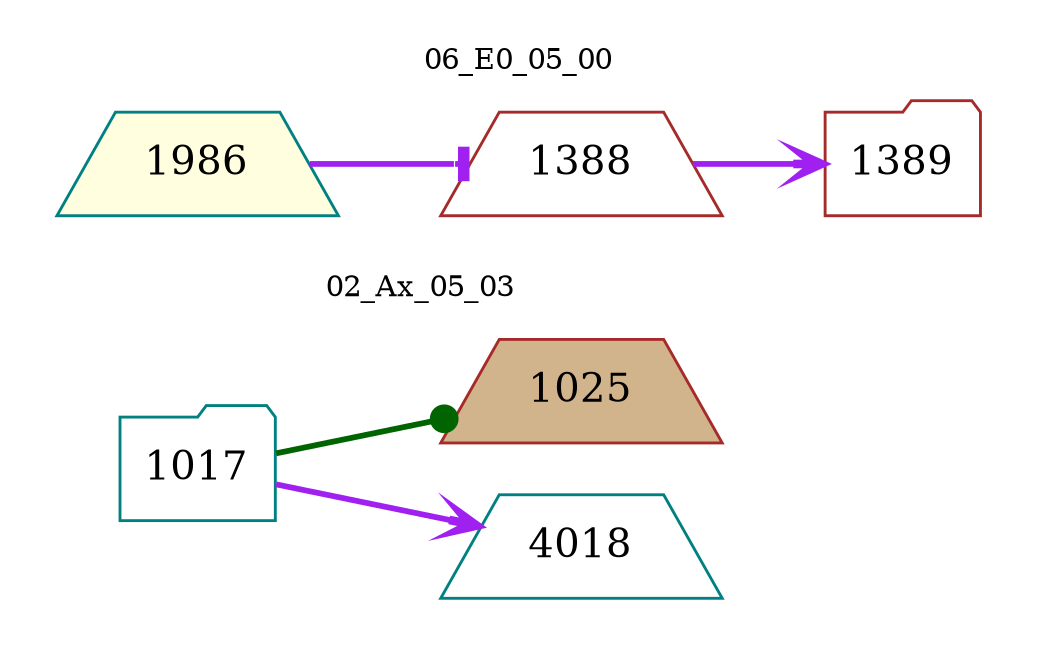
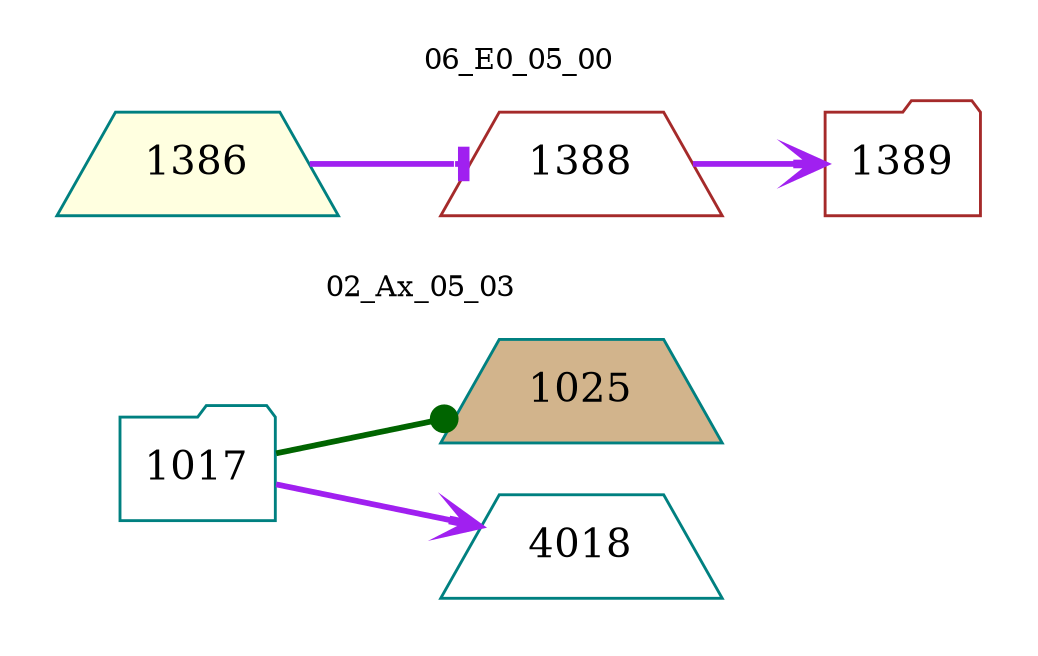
node "1986": label "1986" -> "1386"
node "1025": color brown -> teal
